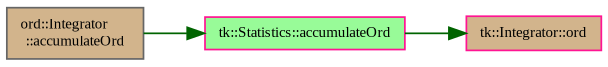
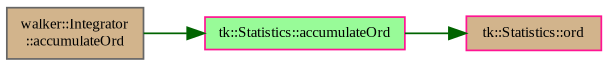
node "ord::Integrator ::accumulateOrd": label "ord::Integrator ::accumulateOrd" -> "walker::Integrator ::accumulateOrd"
node "tk::Integrator::ord": label "tk::Integrator::ord" -> "tk::Statistics::ord"
